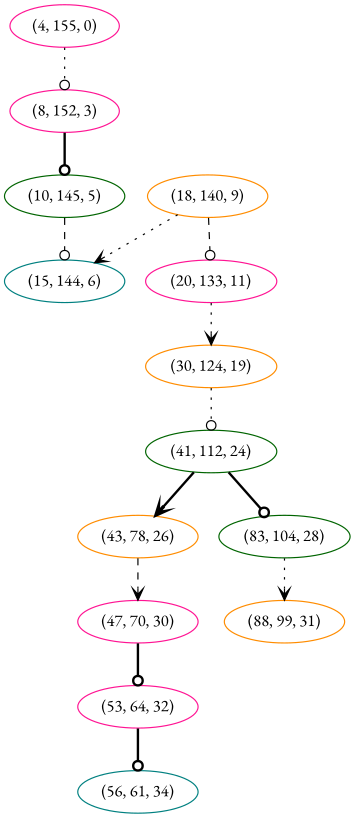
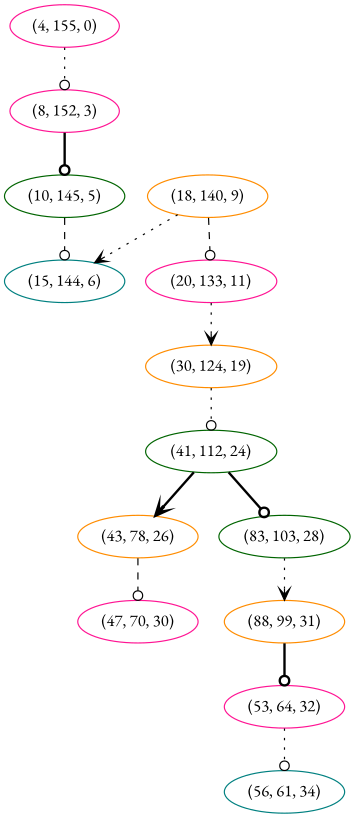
node "(83, 104, 28)": label "(83, 104, 28)" -> "(83, 103, 28)"
edge "(43, 78, 26)" -> "(47, 70, 30)": arrowhead vee -> odot
edge "(47, 70, 30)" -> "(53, 64, 32)": now "(88, 99, 31)" -> "(53, 64, 32)"
edge "(53, 64, 32)" -> "(56, 61, 34)": style bold -> dotted
